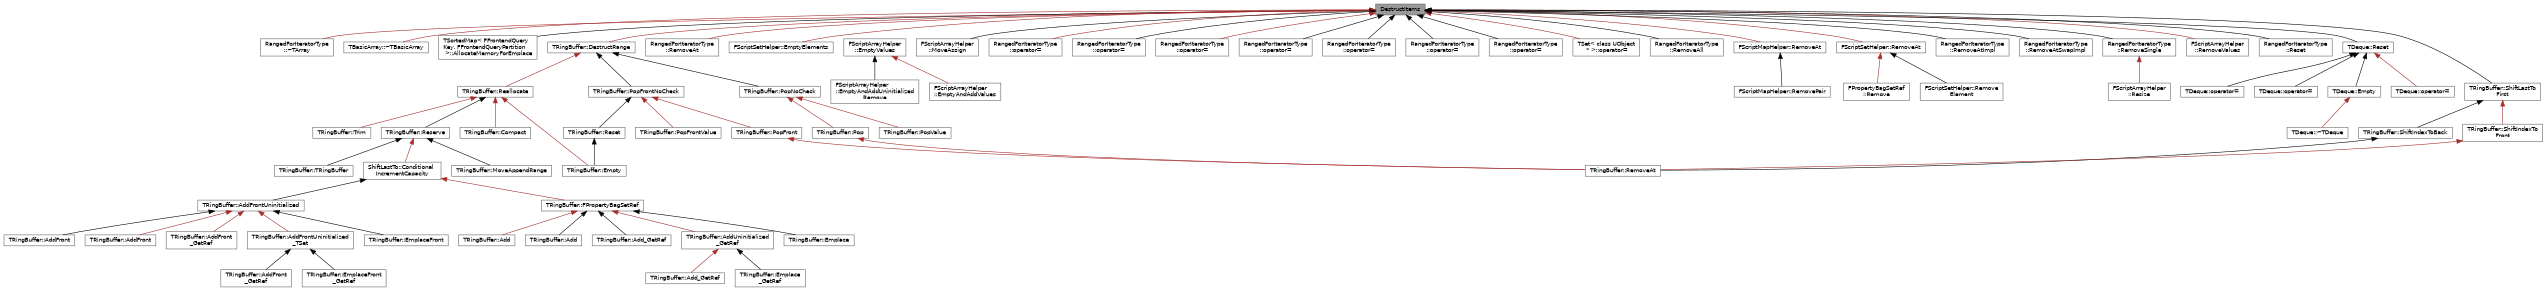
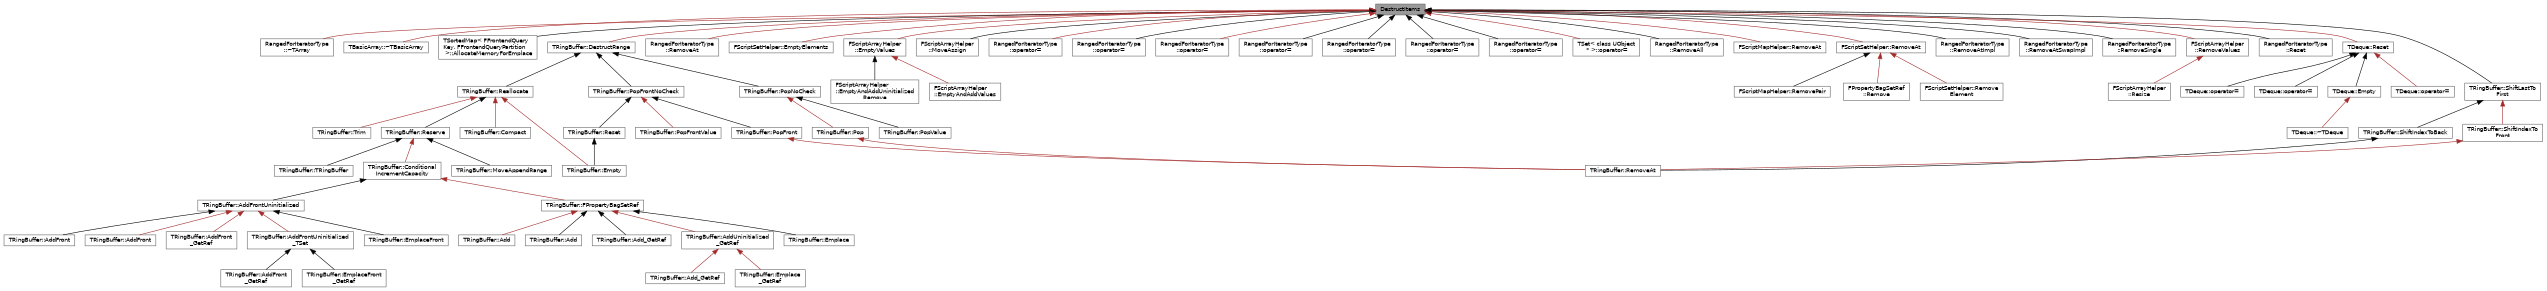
edge "TDeque::Reset" -> "DestructItems": color black -> brown
edge "FScriptArrayHelper ::EmptyValues" -> "DestructItems": added
edge "FScriptSetHelper::Remove Element" -> "FScriptSetHelper::RemoveAt": color black -> brown
edge "TRingBuffer::Reallocate" -> "TRingBuffer::DestructRange": color brown -> black
edge "FScriptMapHelper::RemovePair" -> "FScriptMapHelper::RemoveAt": now "FScriptMapHelper::RemovePair" -> "FScriptSetHelper::RemoveAt"
edge "FScriptArrayHelper ::Resize" -> "RangedForIteratorType ::RemoveSingle": now "FScriptArrayHelper ::Resize" -> "FScriptArrayHelper ::RemoveValues"
edge "TRingBuffer::PopFront" -> "TRingBuffer::PopFrontNoCheck": color brown -> black
edge "TRingBuffer::PopValue" -> "TRingBuffer::PopNoCheck": color brown -> black
node "ShiftLastTo::Conditional IncrementCapacity": label "ShiftLastTo::Conditional IncrementCapacity" -> "TRingBuffer::Conditional IncrementCapacity"
edge "TRingBuffer::Emplace _GetRef" -> "TRingBuffer::AddUninitialized _GetRef": color black -> brown
